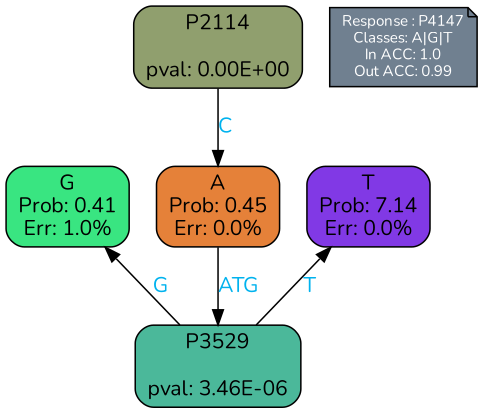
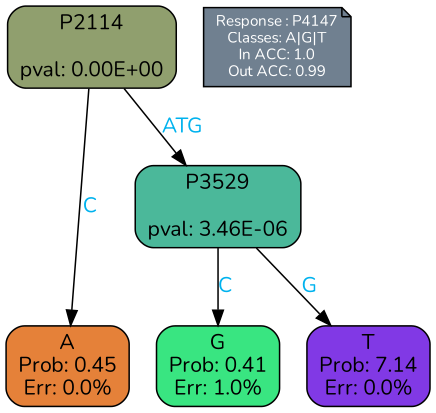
edge "A Prob: 0.45 Err: 0.0%" -> "P3529 pval: 3.46E-06": now "P2114 pval: 0.00E+00" -> "P3529 pval: 3.46E-06"
edge "P3529 pval: 3.46E-06" -> "G Prob: 0.41 Err: 1.0%": label "G" -> "C"
edge "P3529 pval: 3.46E-06" -> "T Prob: 7.14 Err: 0.0%": label "T" -> "G"
